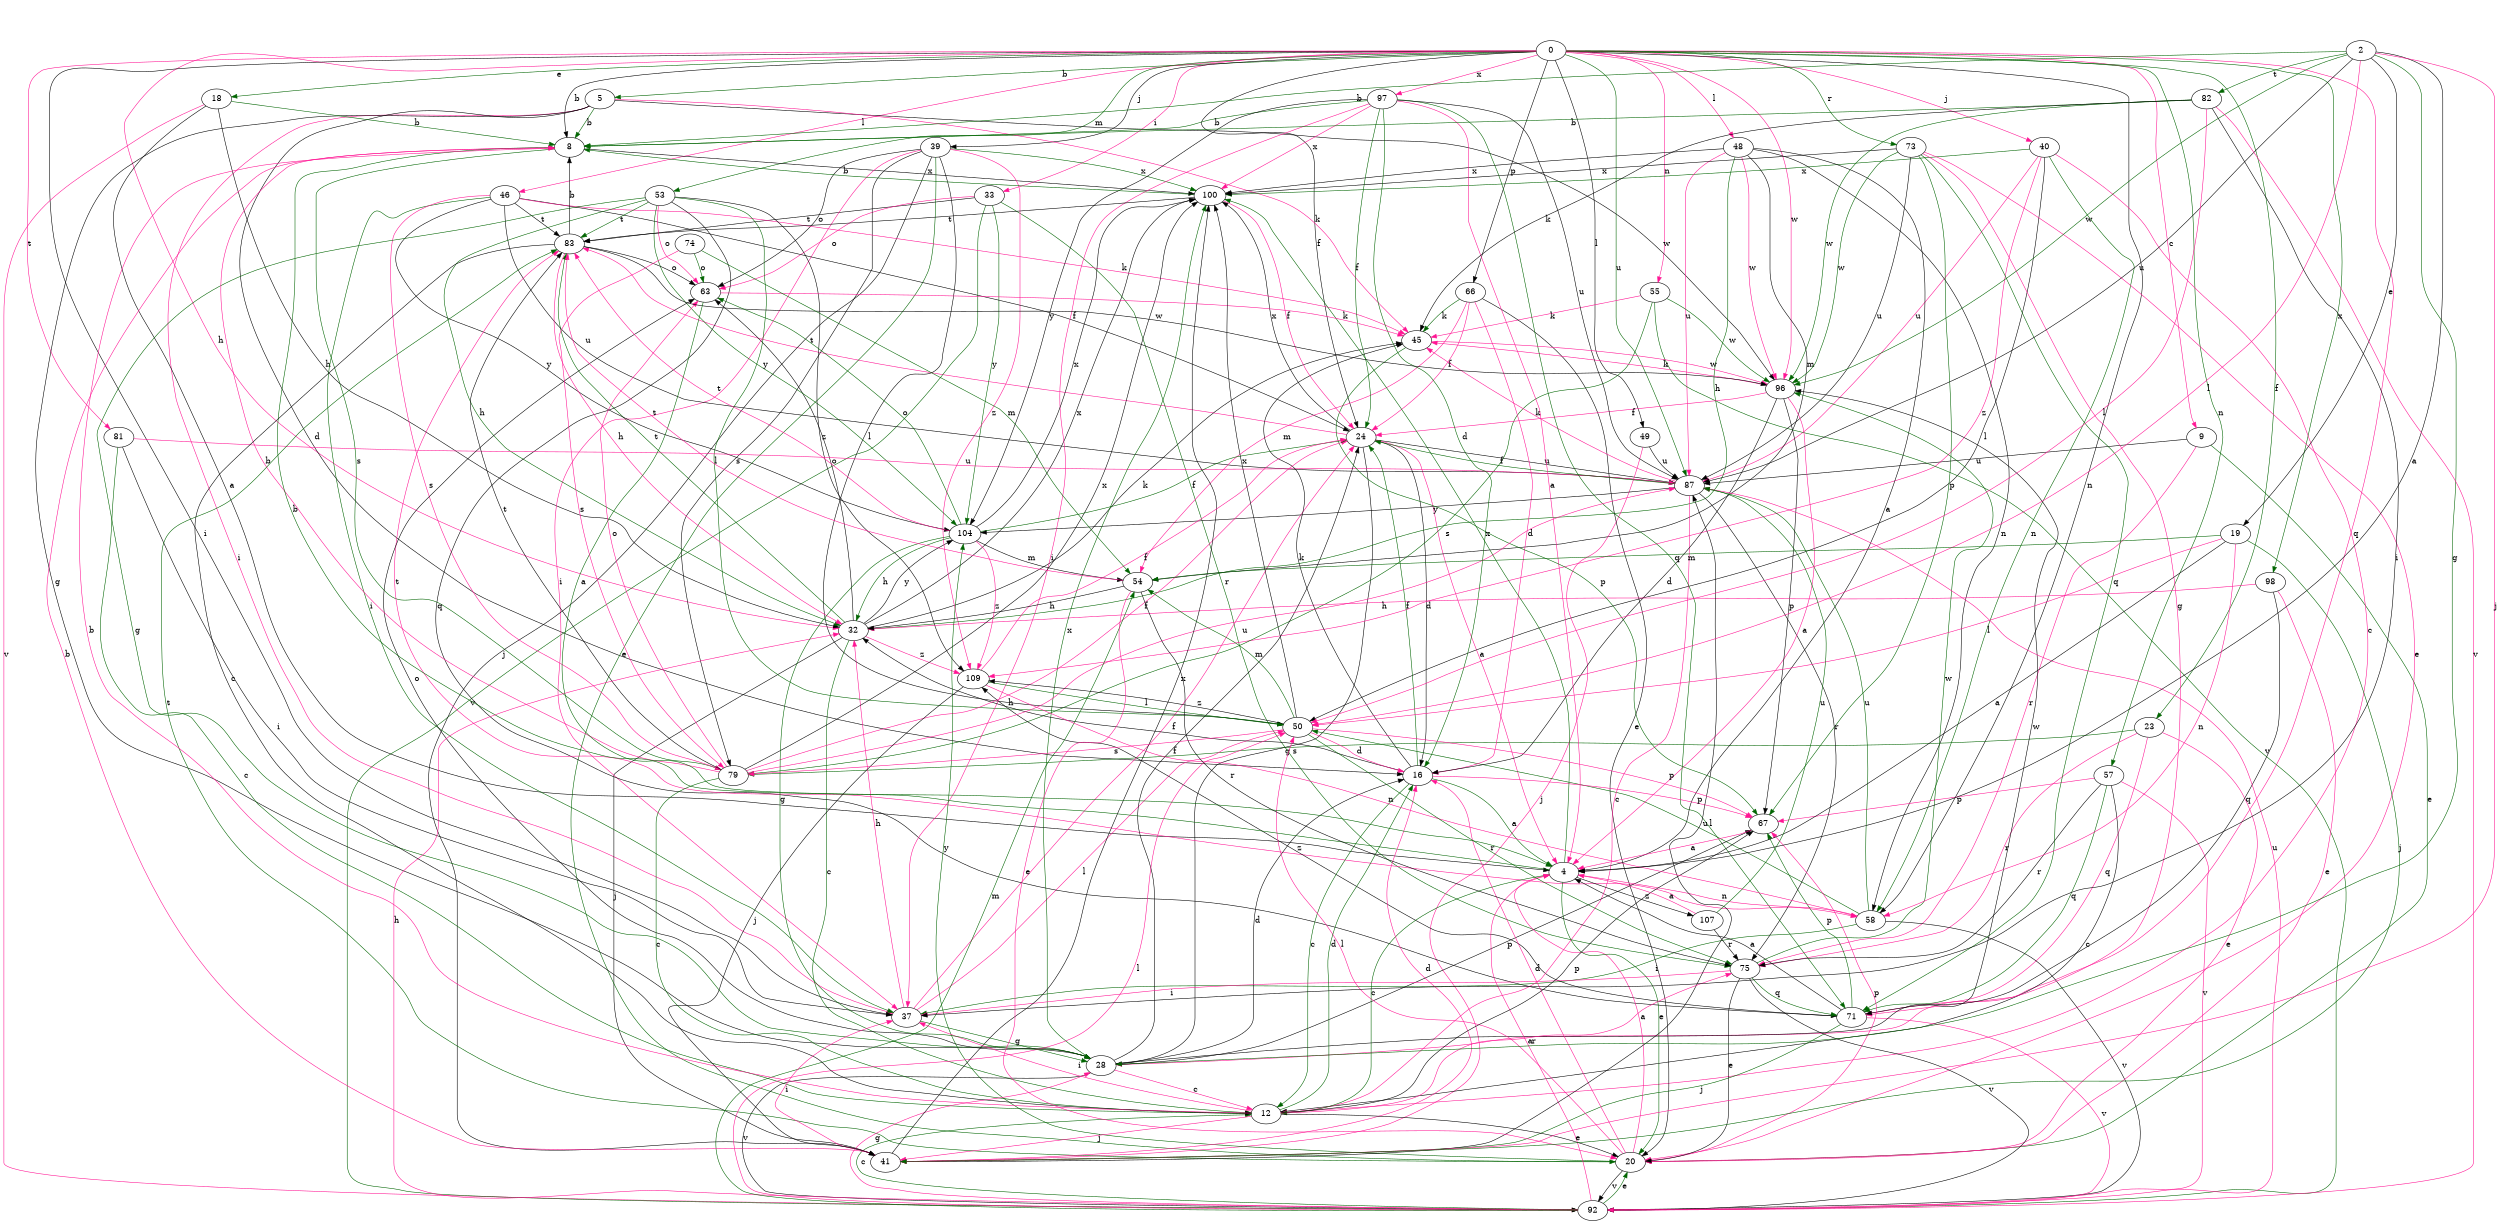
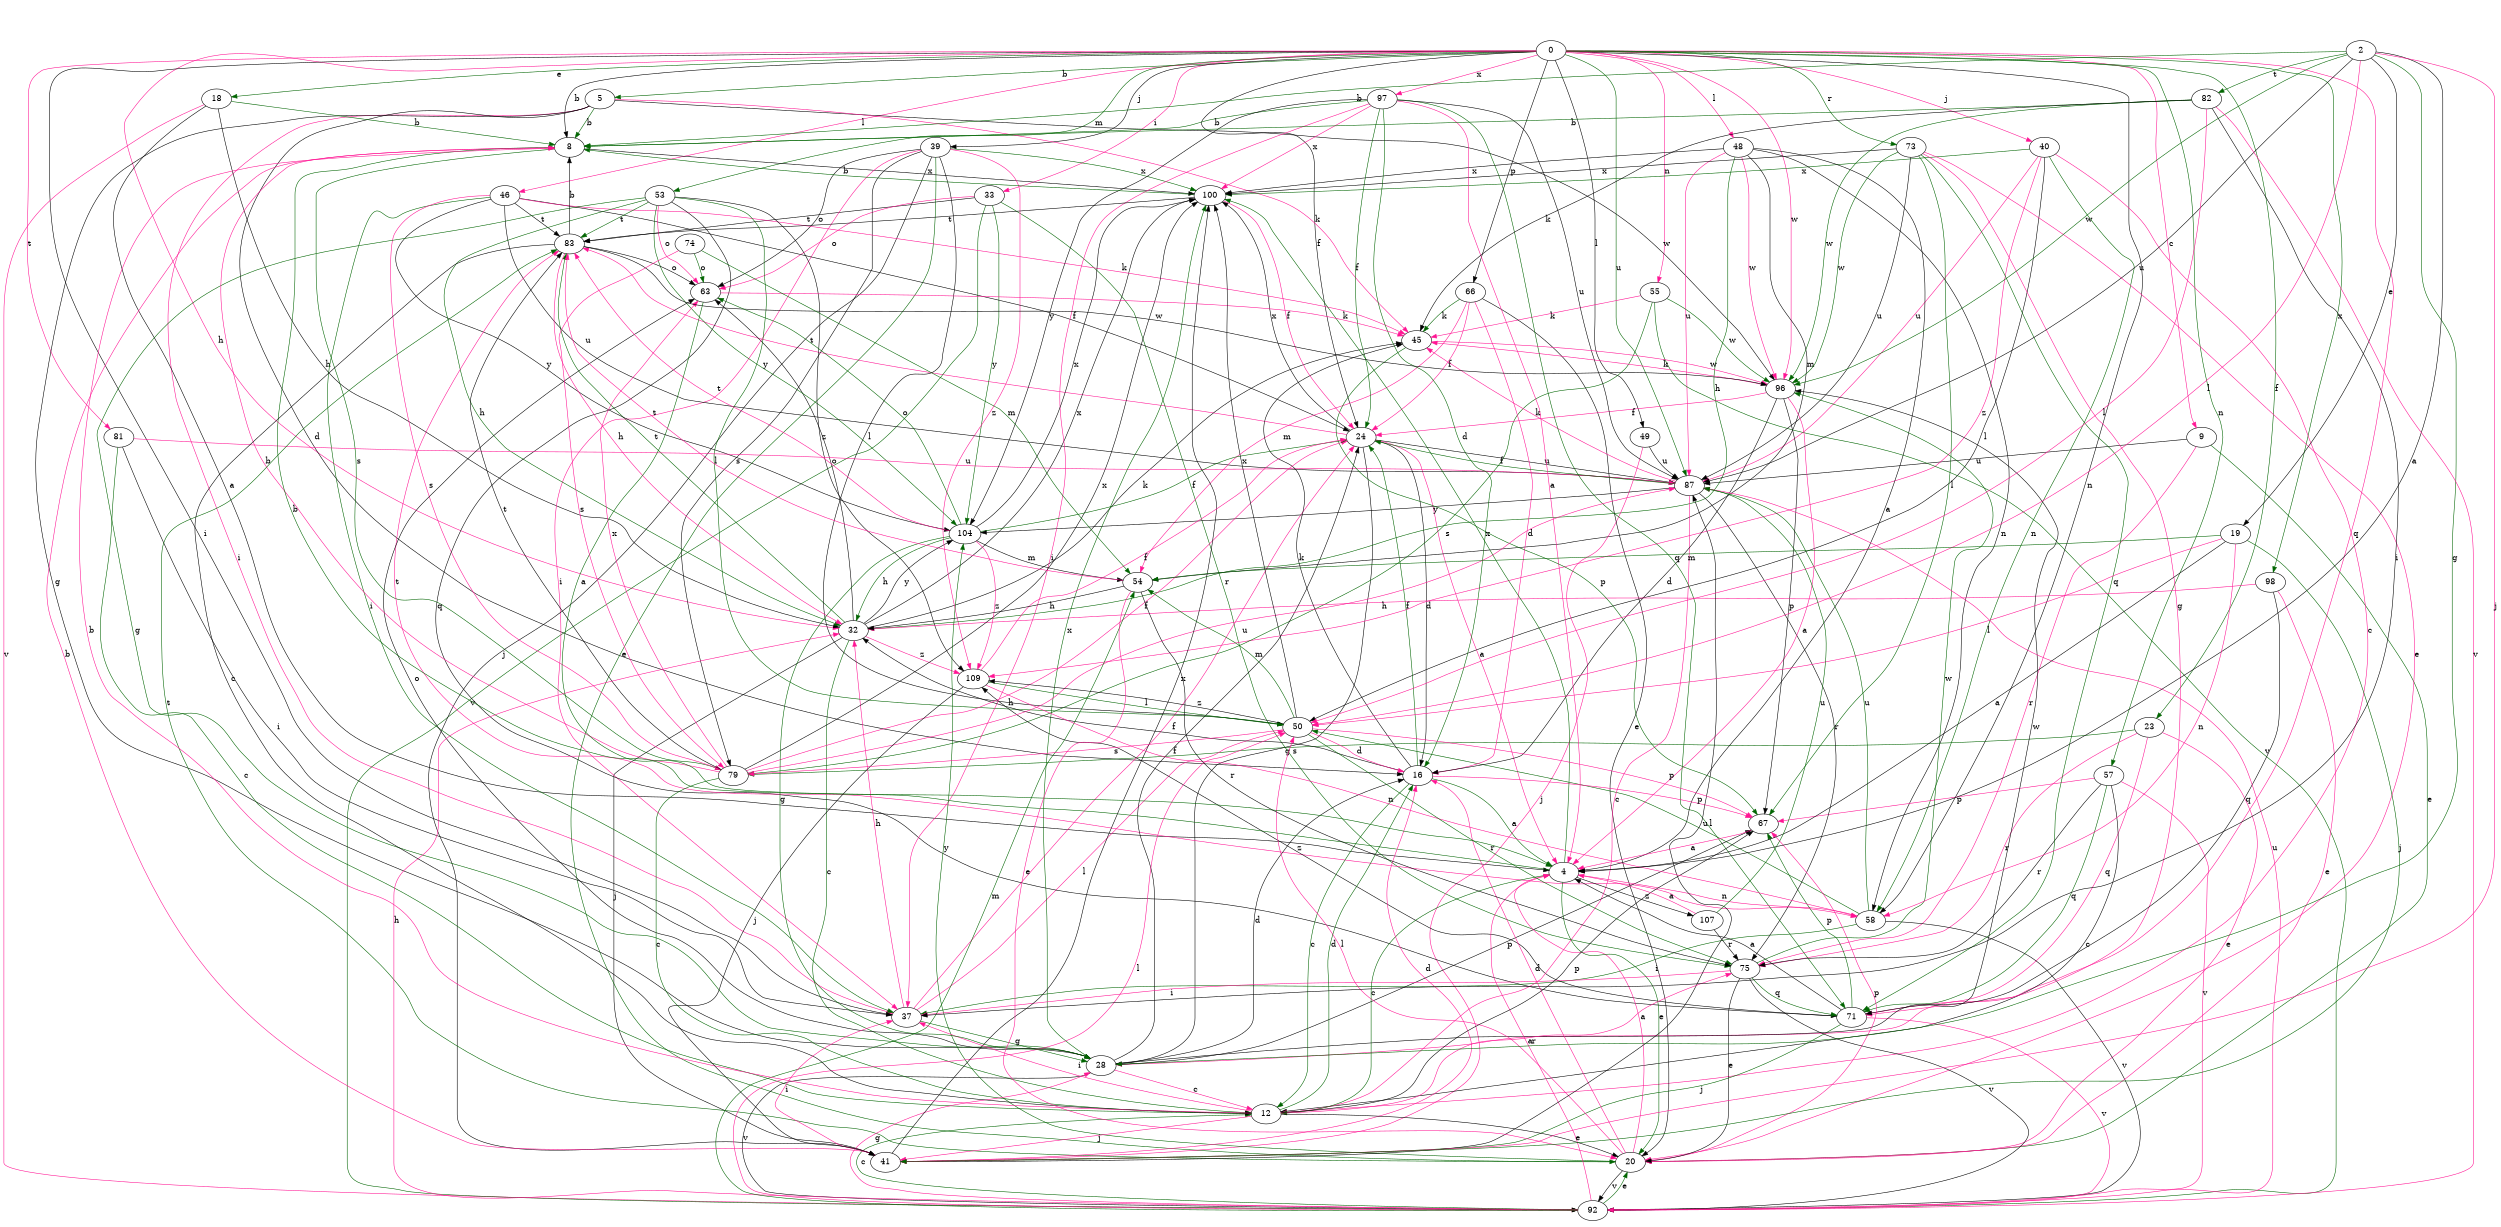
edge "73" -> "67": label "p" -> "l"
edge "79" -> "63": label "o" -> "x"
